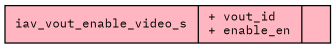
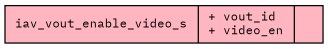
node "iav_vout_enable_video_s": text "+ enable_en" -> "+ video_en"
